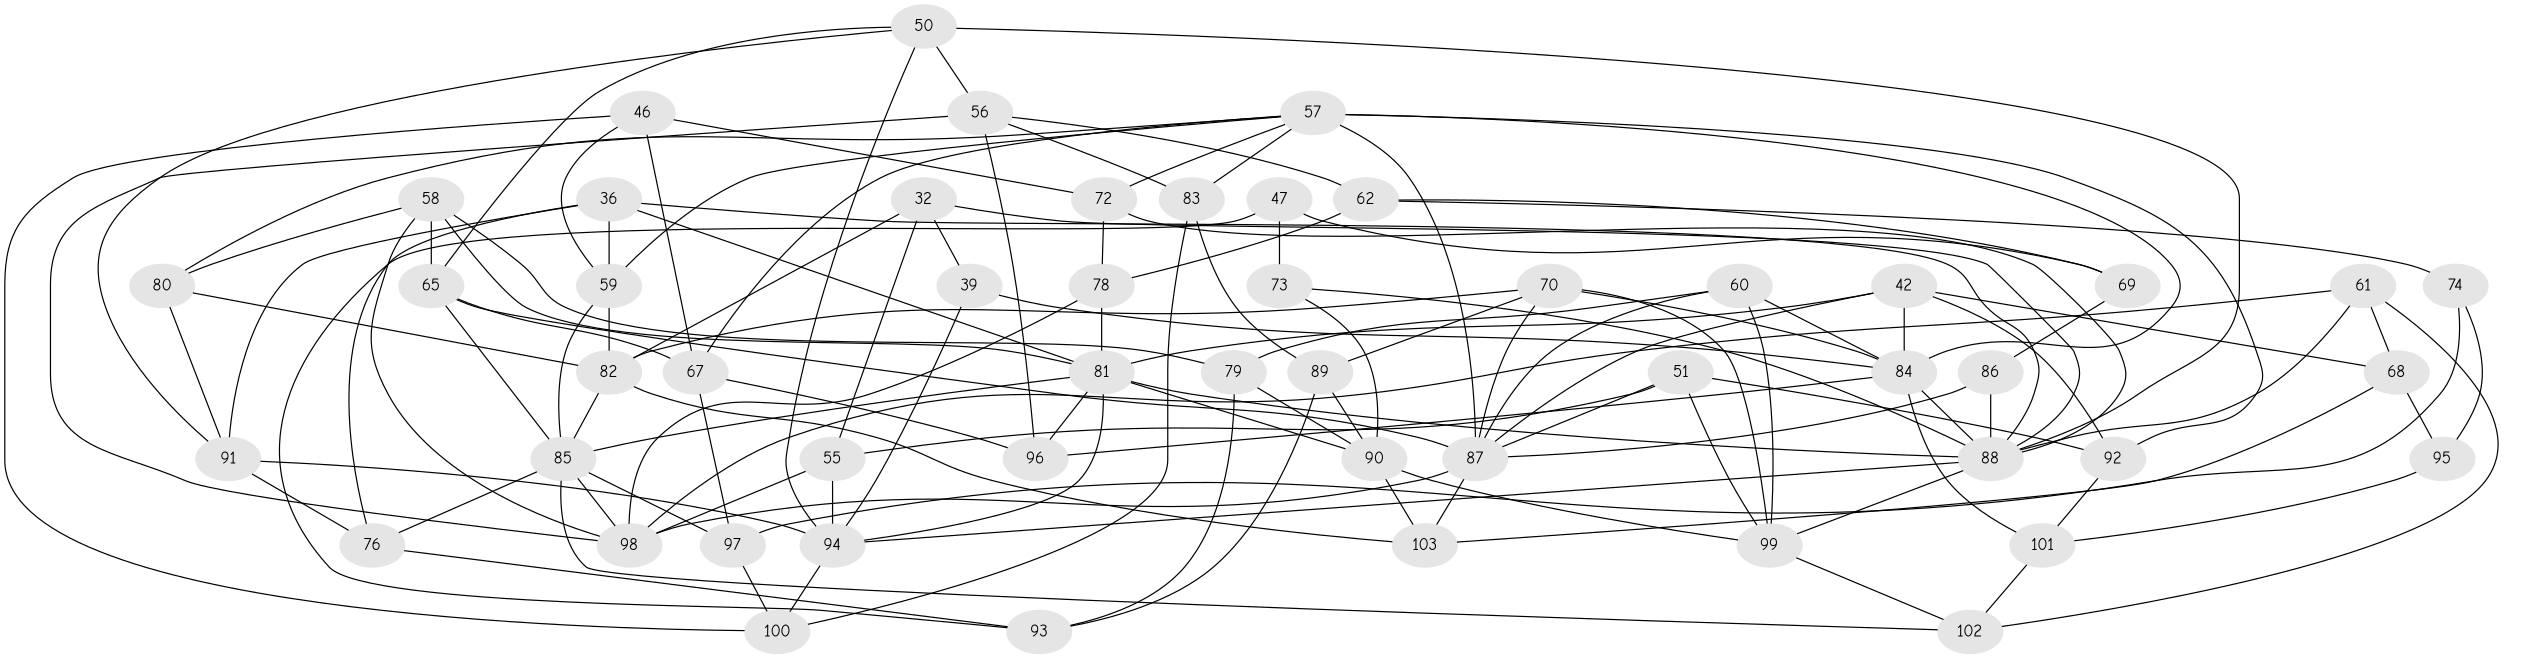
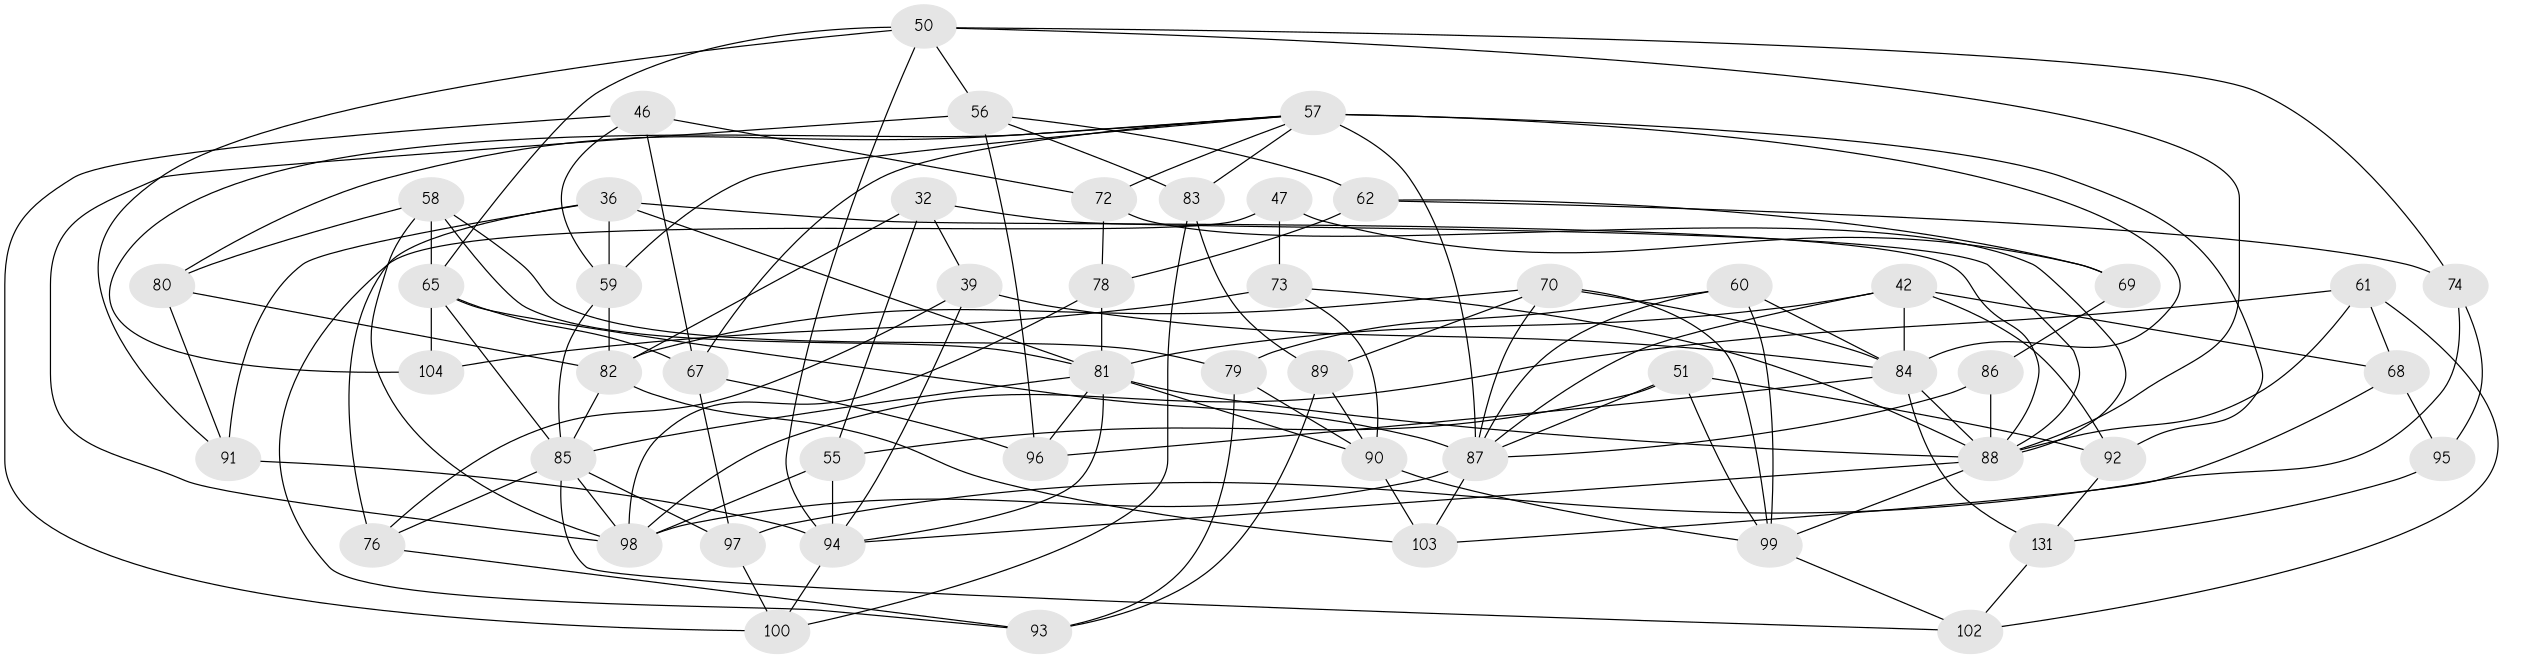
edge "50" -- "74": added
node "104": added
edge "91" -- "76": now "39" -- "76"
node "101": label "101" -> "131"
